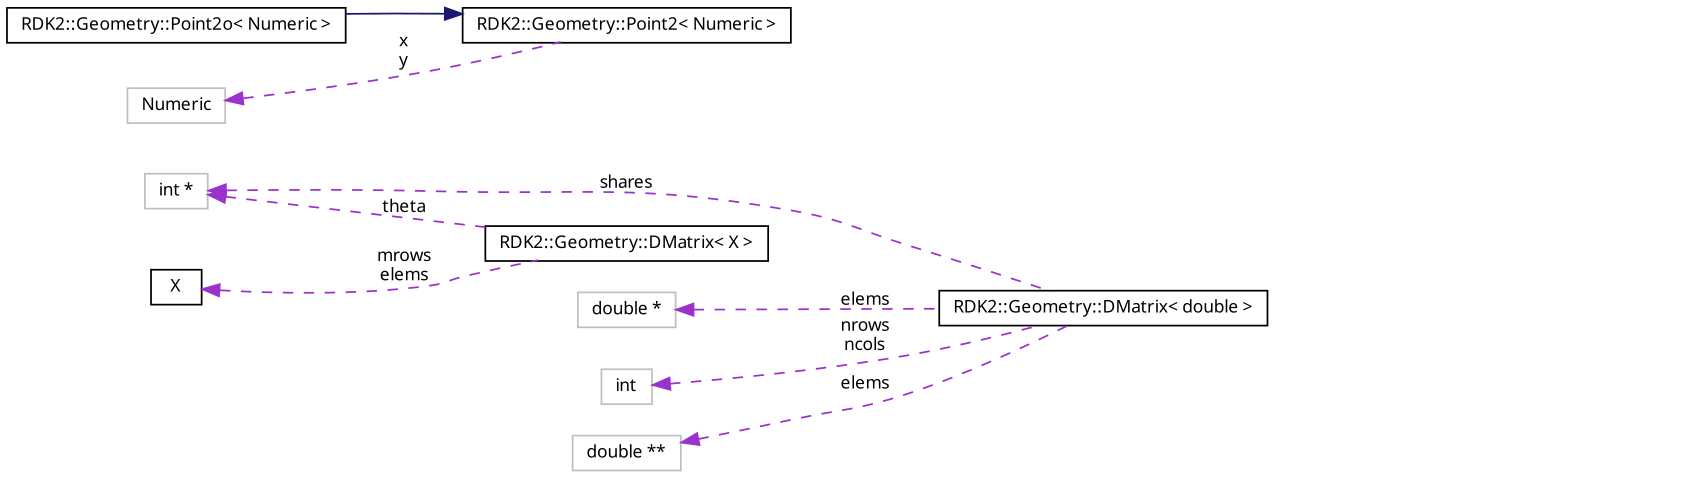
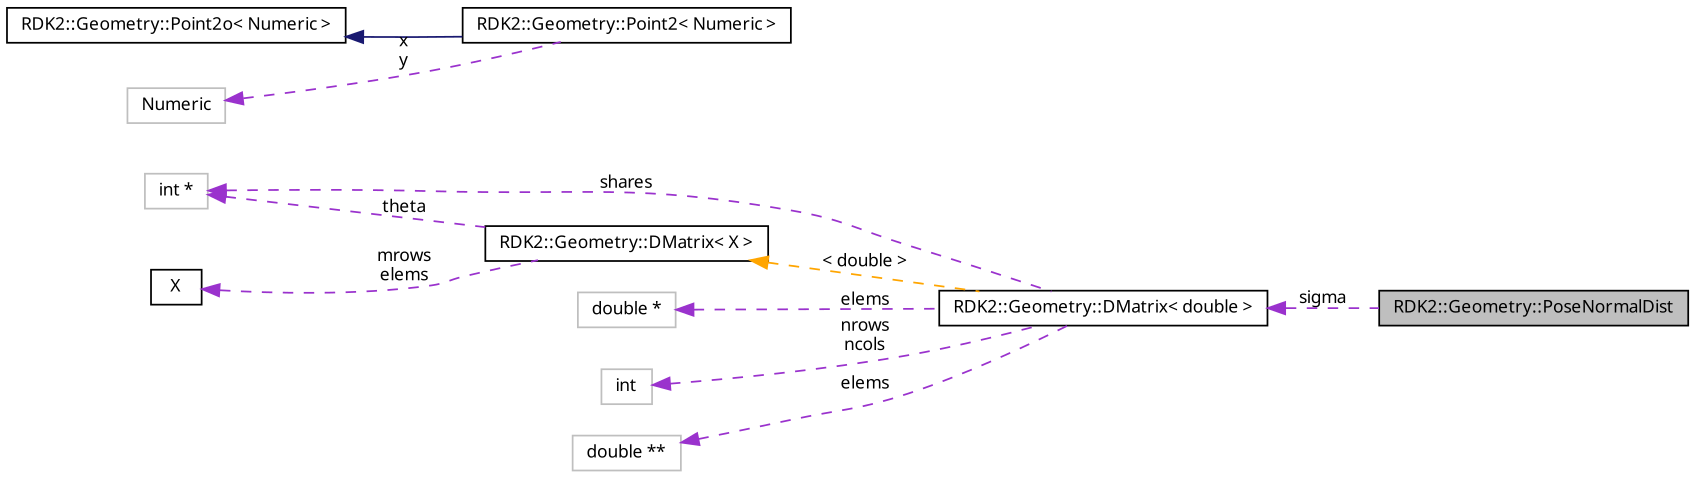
edge "RDK2::Geometry::Point2o< Numeric >" -> "RDK2::Geometry::Point2< Numeric >": reversed
edge "RDK2::Geometry::DMatrix< double >" -> "RDK2::Geometry::DMatrix< X >": added, label "< double >"
node "RDK2::Geometry::PoseNormalDist": added
